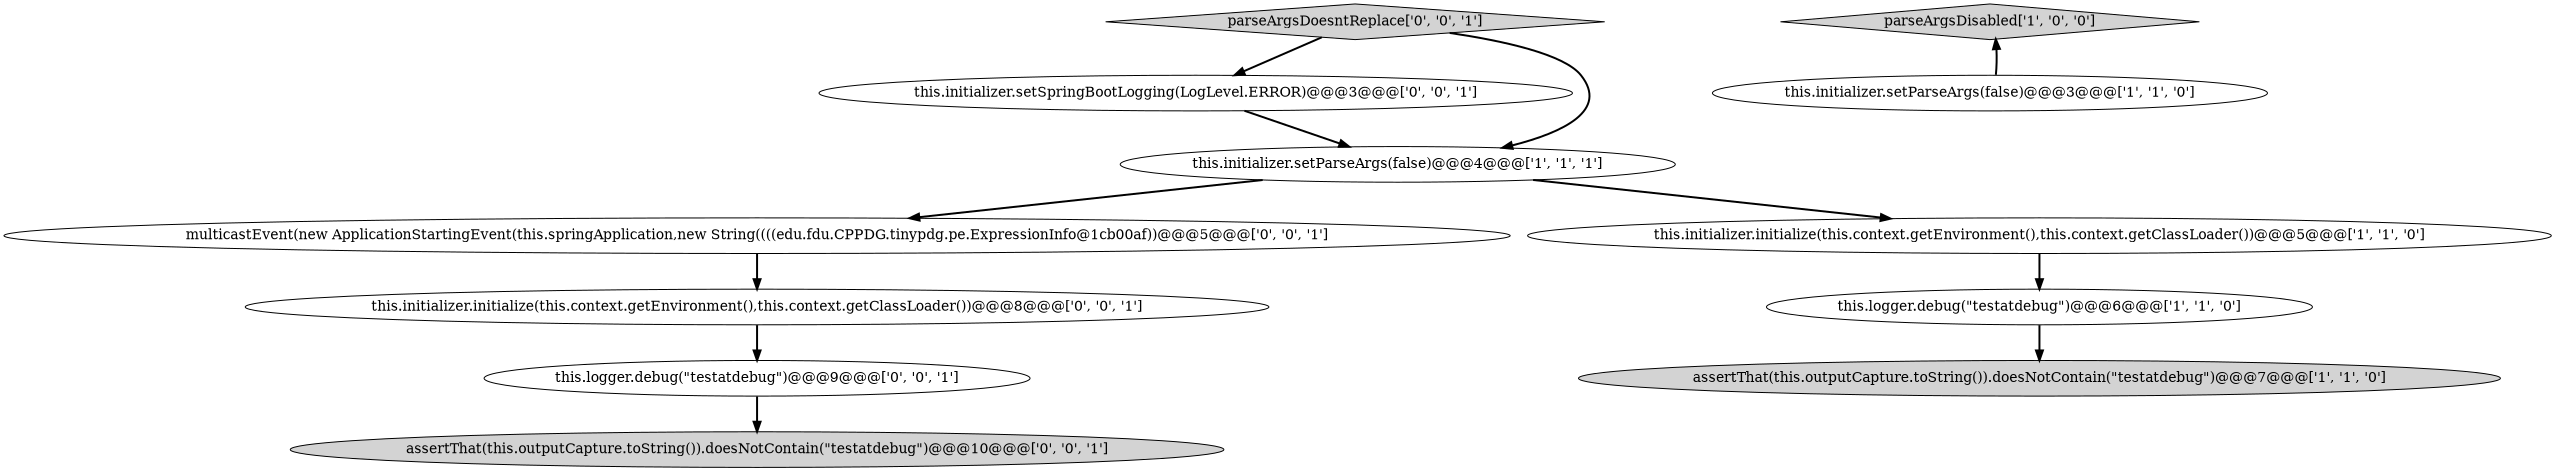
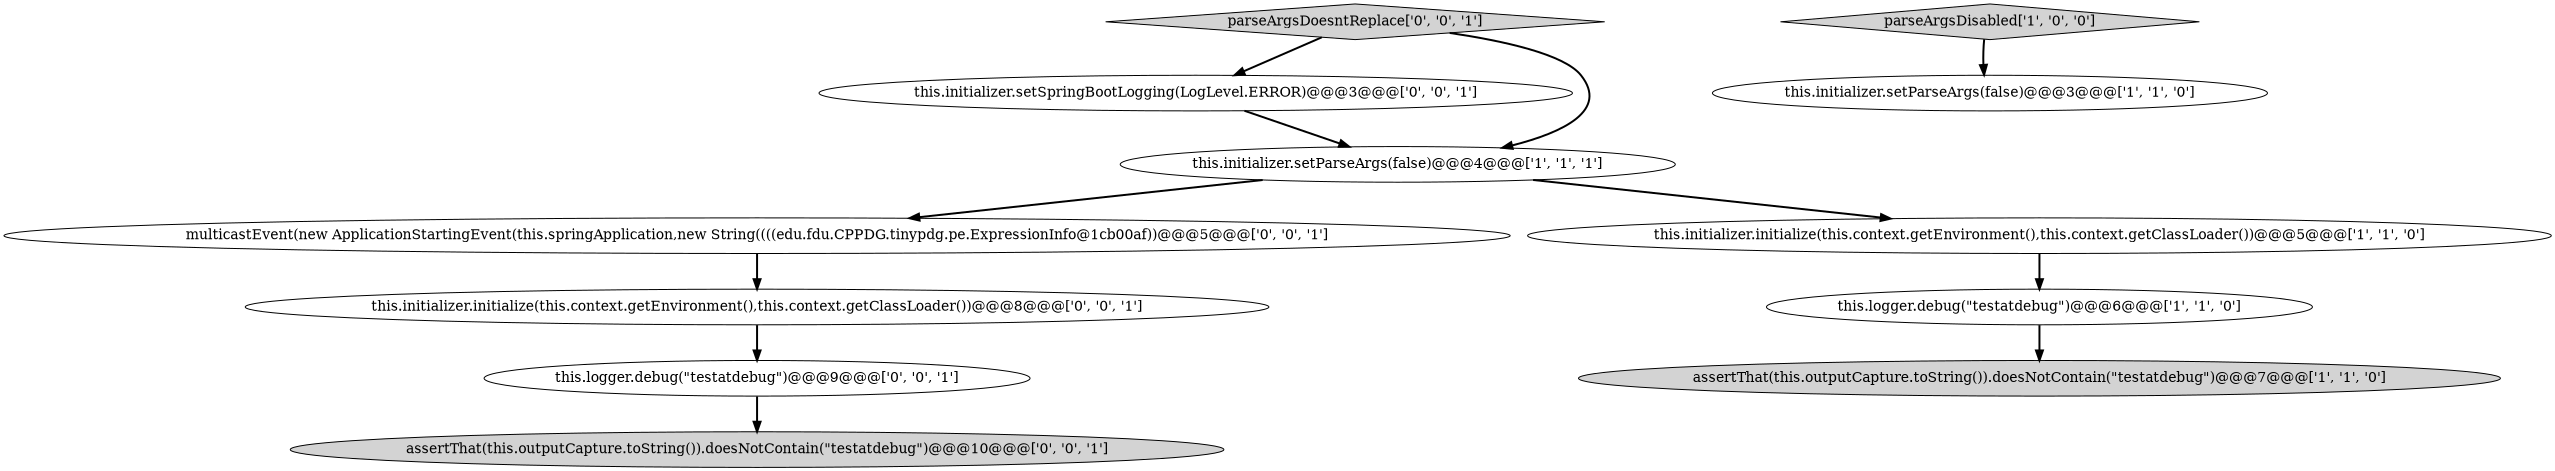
edge "this.initializer.setParseArgs(false)@@@3@@@['1', '1', '0']" -> "parseArgsDisabled['1', '0', '0']": reversed
